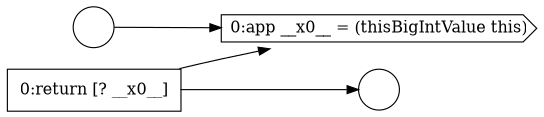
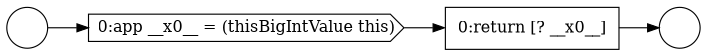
edge "0:return [? __x0__]" -> "0:app __x0__ = (thisBigIntValue this)": reversed
